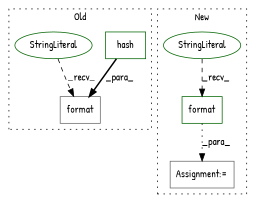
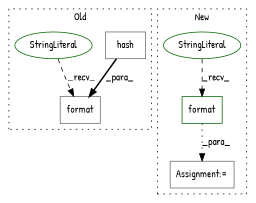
node "hash": color darkgreen -> gray40
